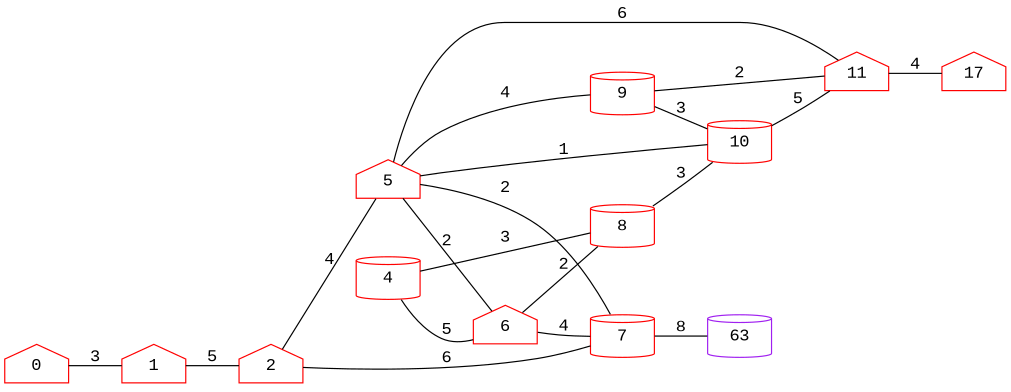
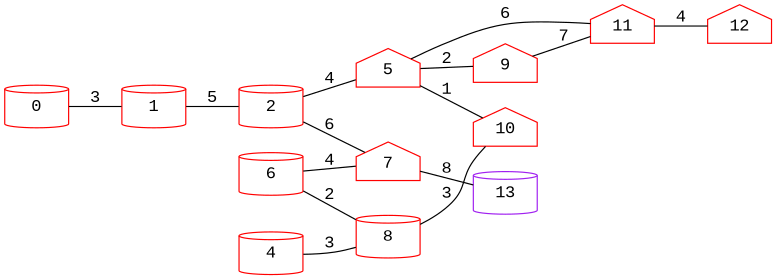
edge "11" -- "9": label "2" -> "7"
node "17": label "17" -> "12"
edge "9" -- "5": label "4" -> "2"
node "9": shape cylinder -> house
edge "11" -- "10": removed, label "5"
edge "9" -- "10": removed, label "3"
node "10": shape cylinder -> house
edge "5" -- "7": removed, label "2"
edge "5" -- "6": removed, label "2"
node "6": shape house -> cylinder
edge "4" -- "6": removed, label "5"
node "7": shape cylinder -> house
node "63": label "63" -> "13"
node "0": shape house -> cylinder
node "1": shape house -> cylinder
node "2": shape house -> cylinder
